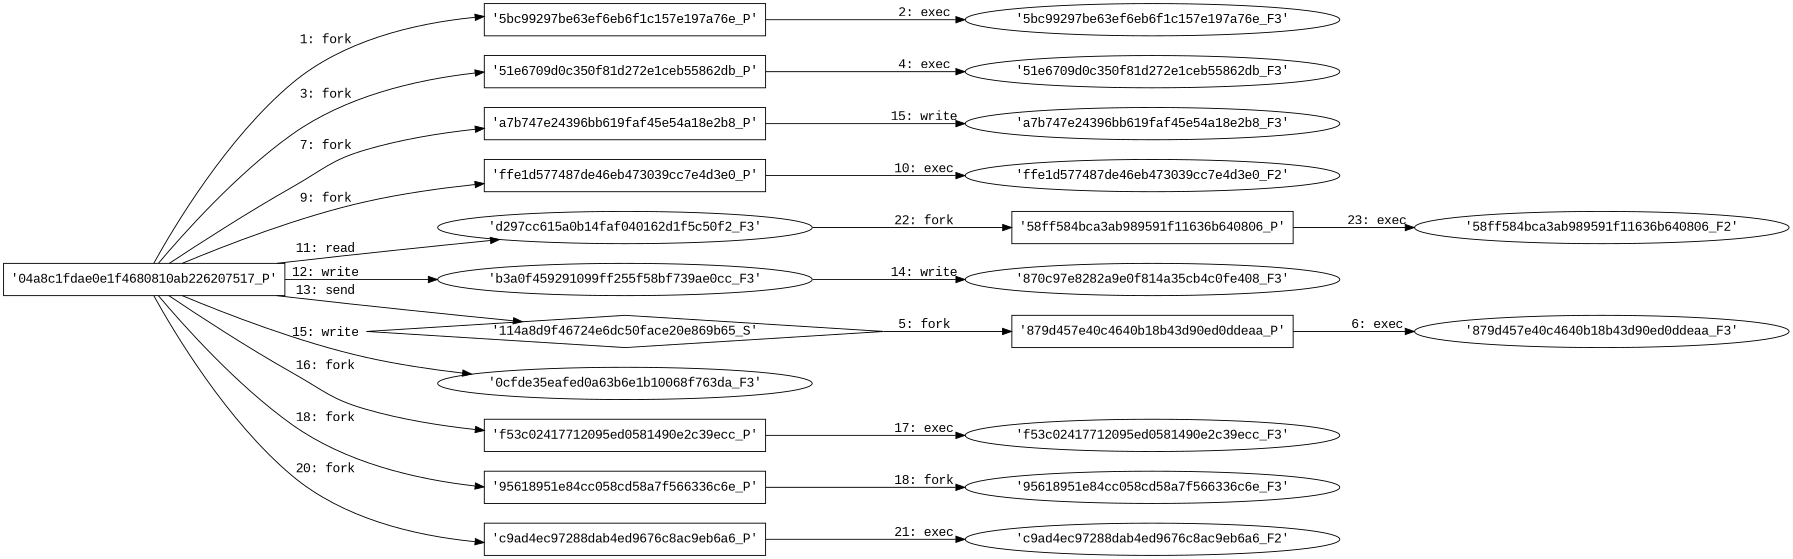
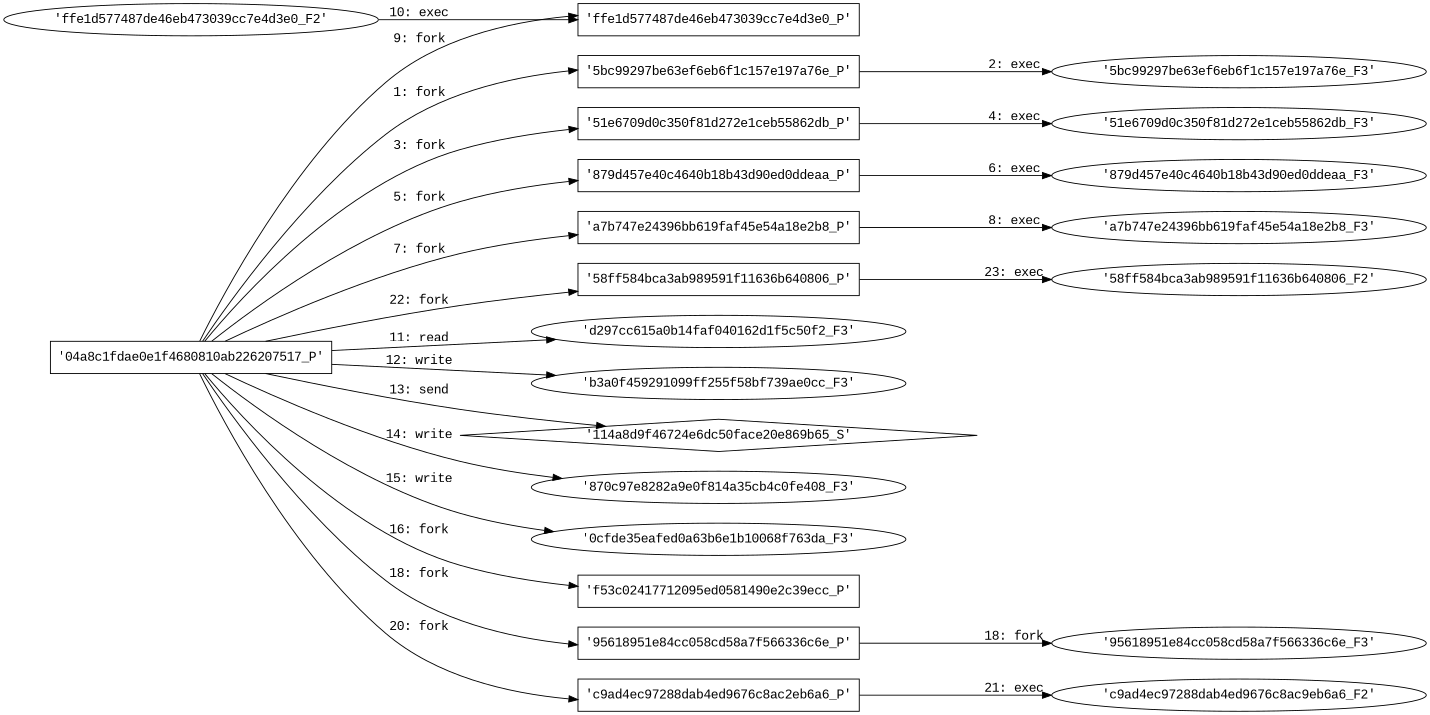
edge "'a7b747e24396bb619faf45e54a18e2b8_P'" -> "'a7b747e24396bb619faf45e54a18e2b8_F3'": label "15: write" -> "8: exec"
edge "'ffe1d577487de46eb473039cc7e4d3e0_P'" -> "'ffe1d577487de46eb473039cc7e4d3e0_F2'": reversed
edge "'d297cc615a0b14faf040162d1f5c50f2_F3'" -> "'58ff584bca3ab989591f11636b640806_P'": now "'04a8c1fdae0e1f4680810ab226207517_P'" -> "'58ff584bca3ab989591f11636b640806_P'"
edge "'b3a0f459291099ff255f58bf739ae0cc_F3'" -> "'870c97e8282a9e0f814a35cb4c0fe408_F3'": now "'04a8c1fdae0e1f4680810ab226207517_P'" -> "'870c97e8282a9e0f814a35cb4c0fe408_F3'"
edge "'114a8d9f46724e6dc50face20e869b65_S'" -> "'879d457e40c4640b18b43d90ed0ddeaa_P'": now "'04a8c1fdae0e1f4680810ab226207517_P'" -> "'879d457e40c4640b18b43d90ed0ddeaa_P'"
node "'f53c02417712095ed0581490e2c39ecc_F3'": removed
node "'c9ad4ec97288dab4ed9676c8ac9eb6a6_P'": label "'c9ad4ec97288dab4ed9676c8ac9eb6a6_P'" -> "'c9ad4ec97288dab4ed9676c8ac2eb6a6_P'"
